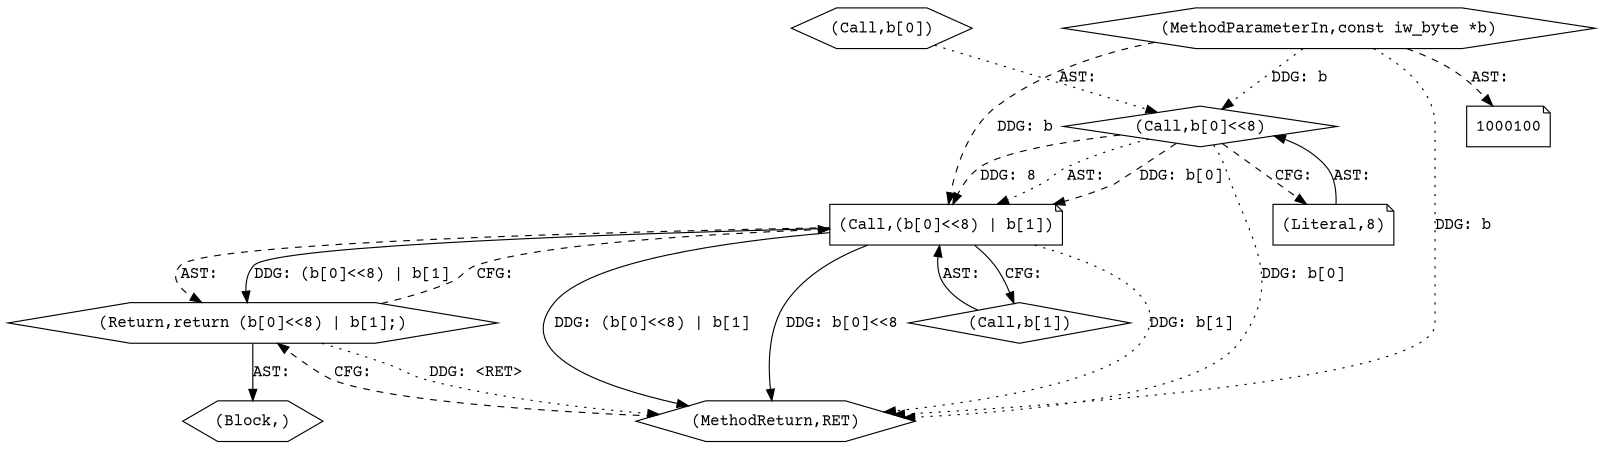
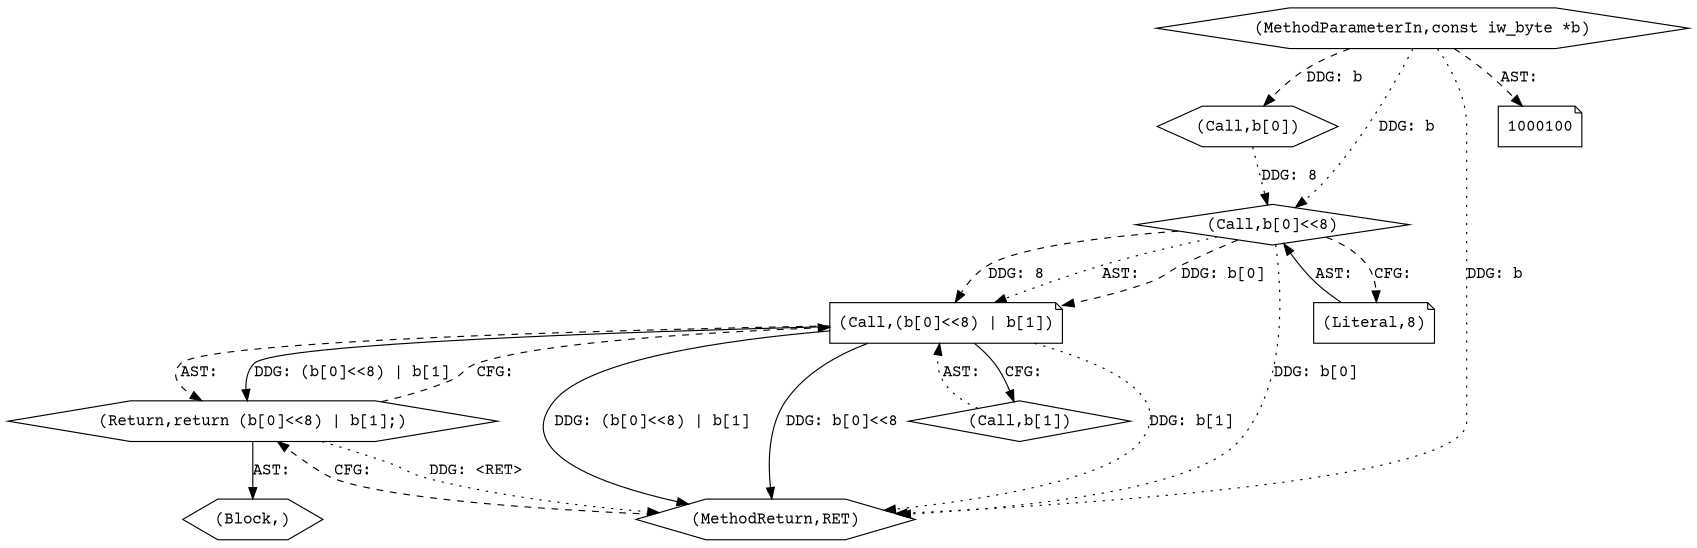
edge "(Call,b[0])" -> "(Call,b[0]<<8)": label "AST: " -> "DDG: 8"
edge "(MethodParameterIn,const iw_byte *b)" -> "(Call,(b[0]<<8) | b[1])": now "(MethodParameterIn,const iw_byte *b)" -> "(Call,b[0])"
edge "(Call,b[1])" -> "(Call,(b[0]<<8) | b[1])": style solid -> dotted
